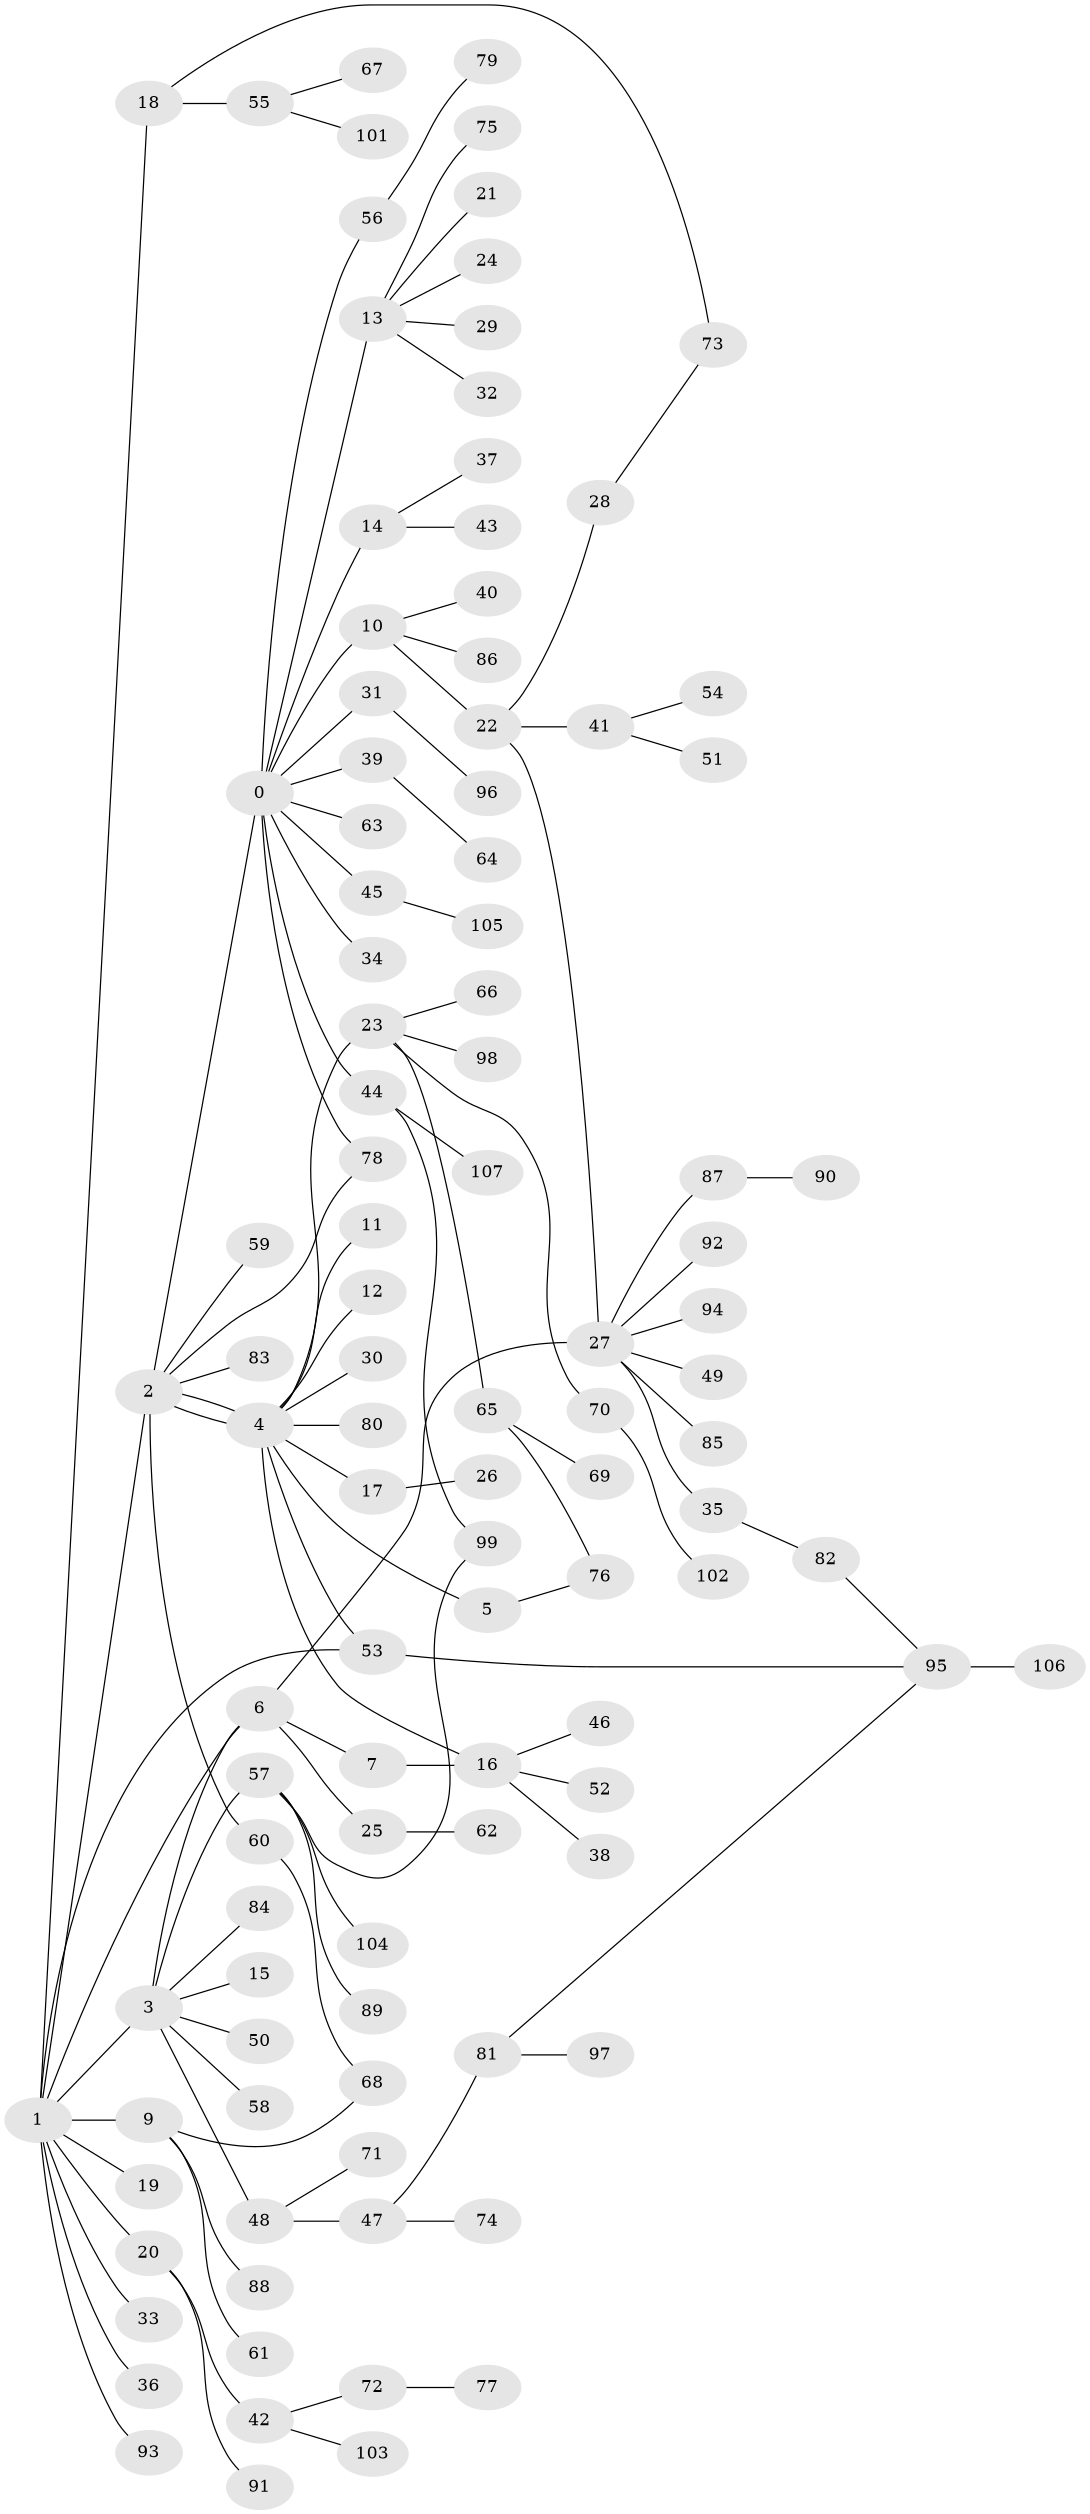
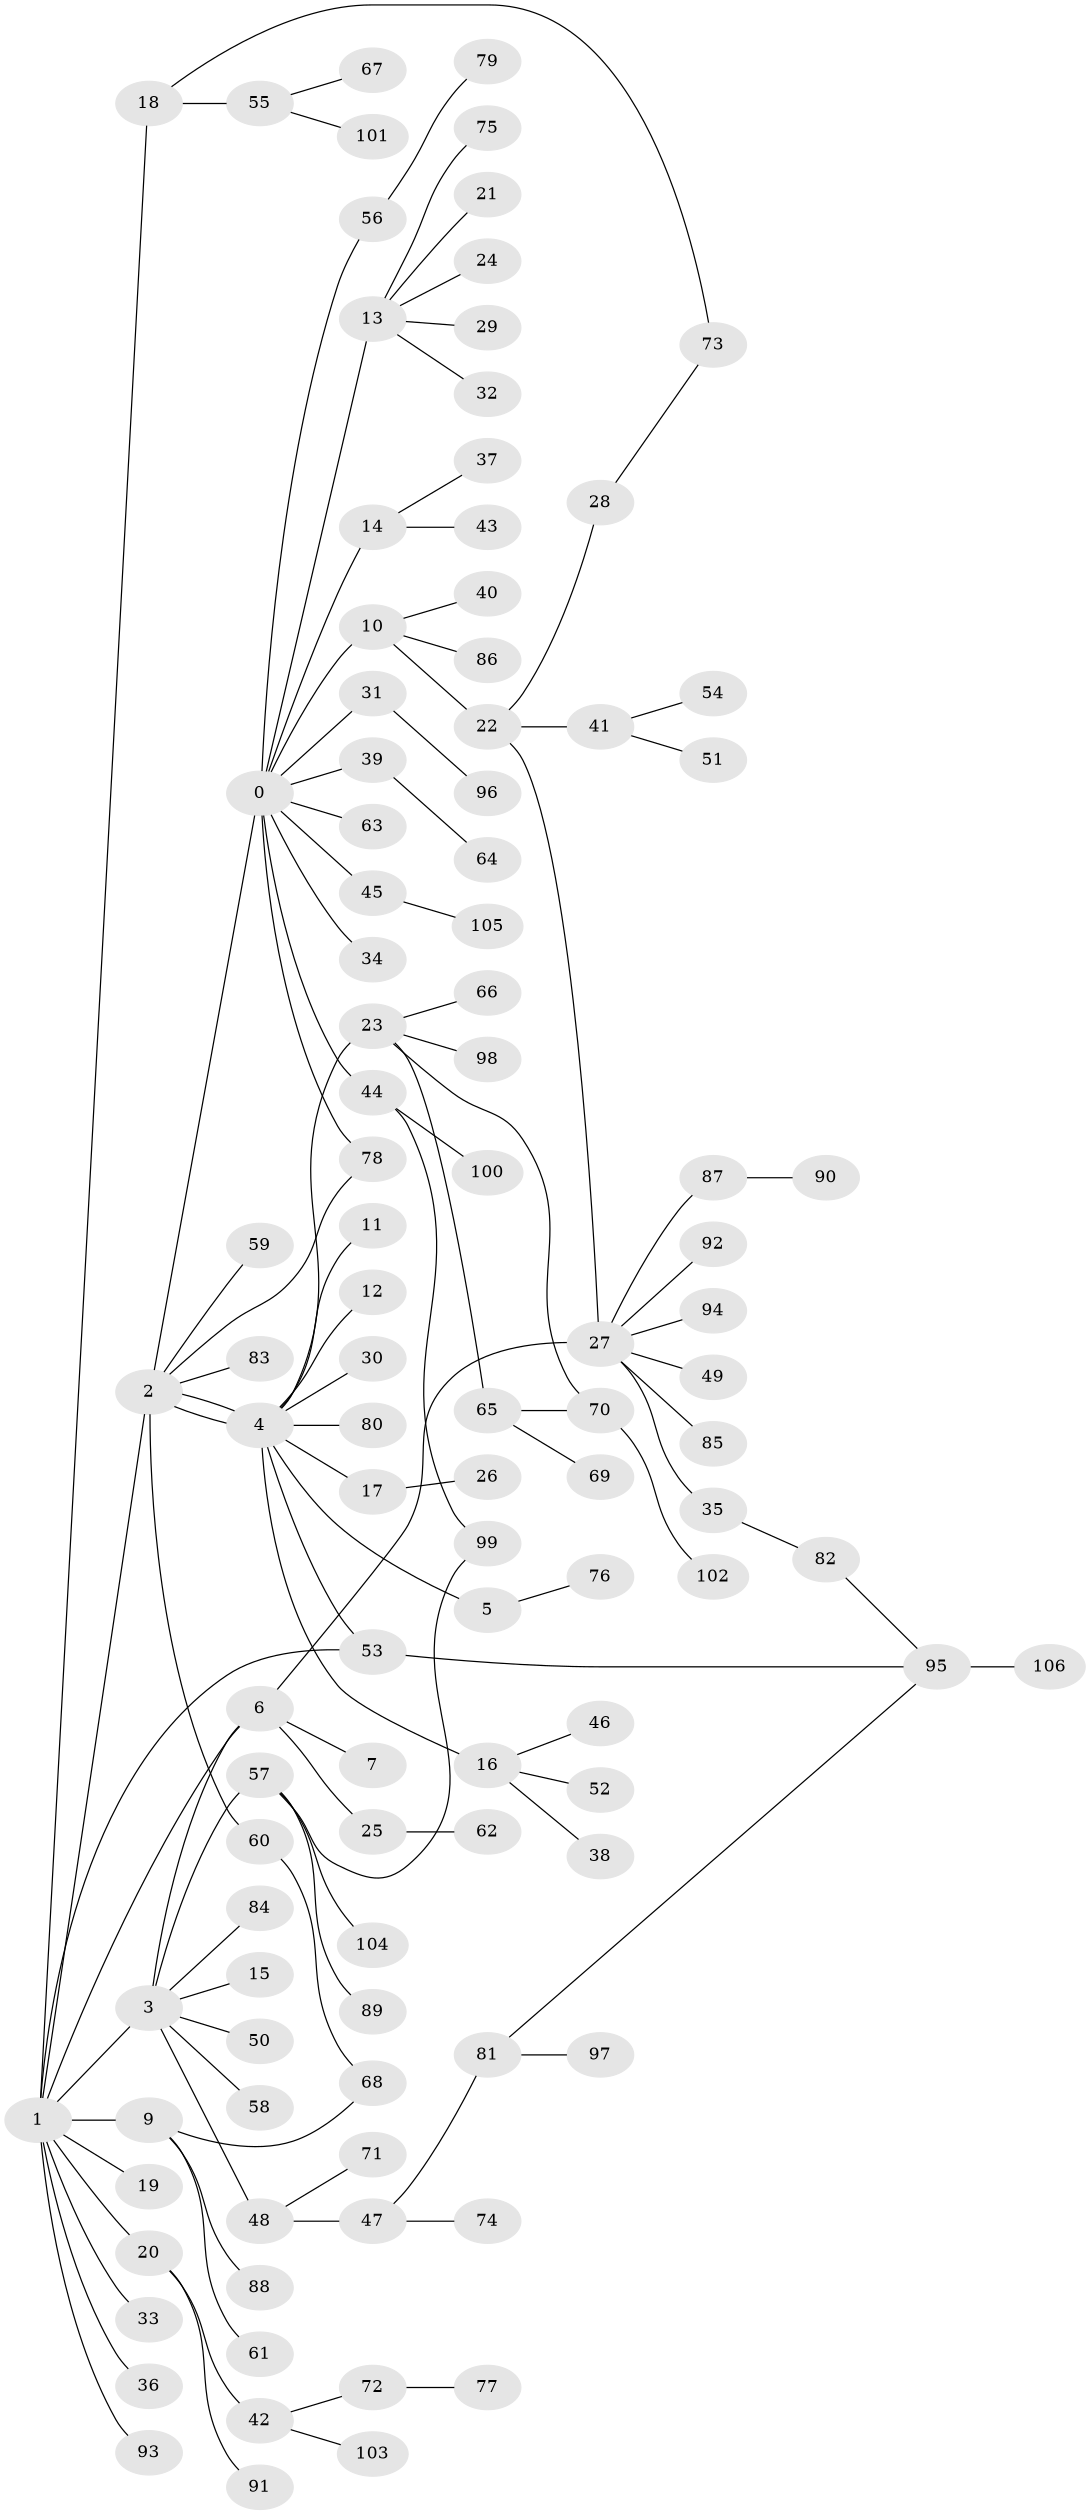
node "107": label "107" -> "100"
edge "65" -- "76": now "65" -- "70"
edge "7" -- "16": removed
